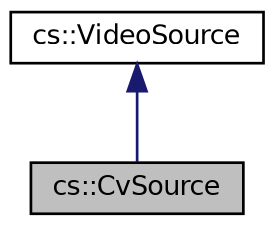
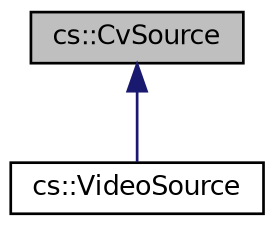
edge "cs::CvSource" -> "cs::VideoSource": reversed
